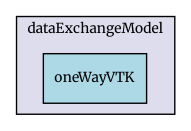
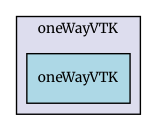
cluster "dataExchangeModel": label "dataExchangeModel" -> "oneWayVTK"
